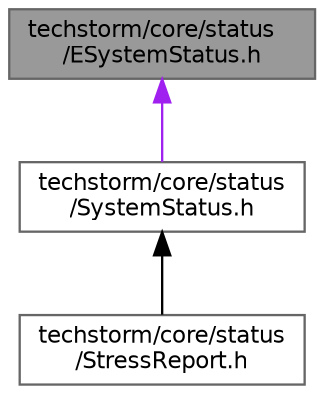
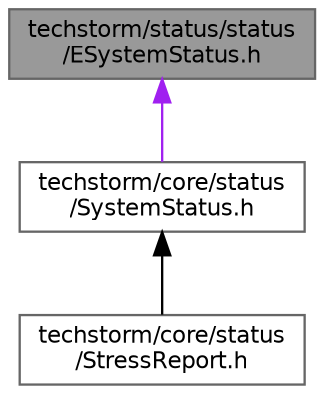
node "techstorm/core/status /ESystemStatus.h": label "techstorm/core/status /ESystemStatus.h" -> "techstorm/status/status /ESystemStatus.h"
